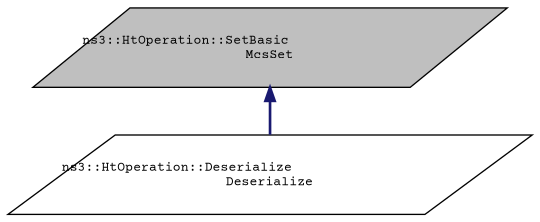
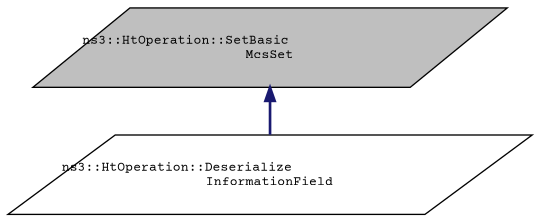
node "ns3::HtOperation::Deserialize Deserialize": label "ns3::HtOperation::Deserialize Deserialize" -> "ns3::HtOperation::Deserialize InformationField"
